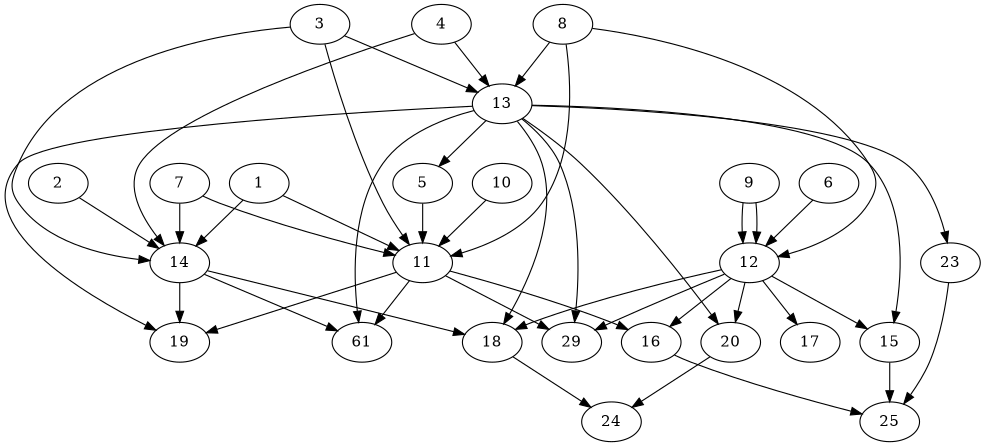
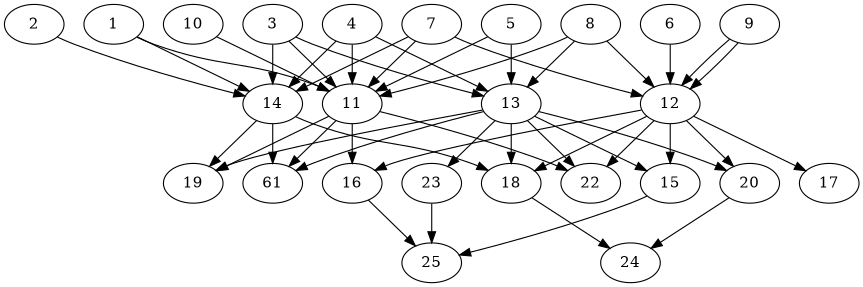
edge "4" -> "11": added
edge "7" -> "12": added
edge "13" -> "5": reversed
node "29": label "29" -> "22"
